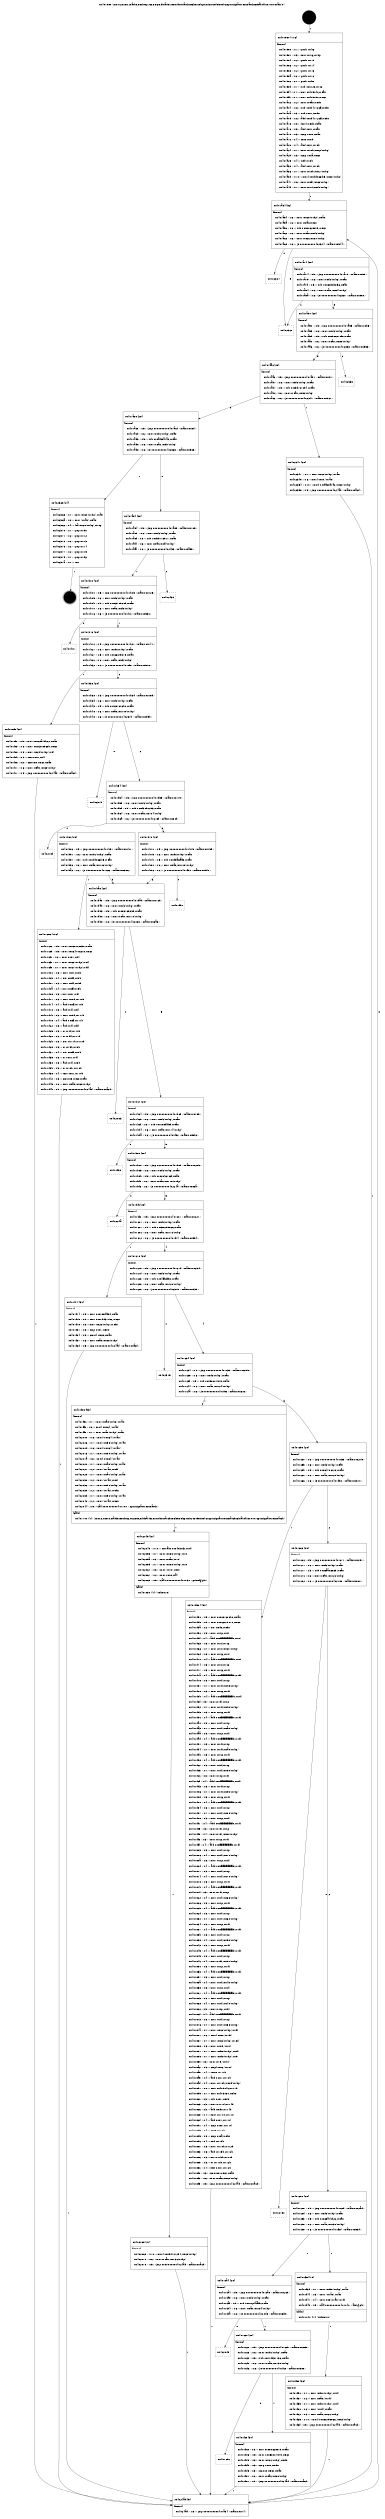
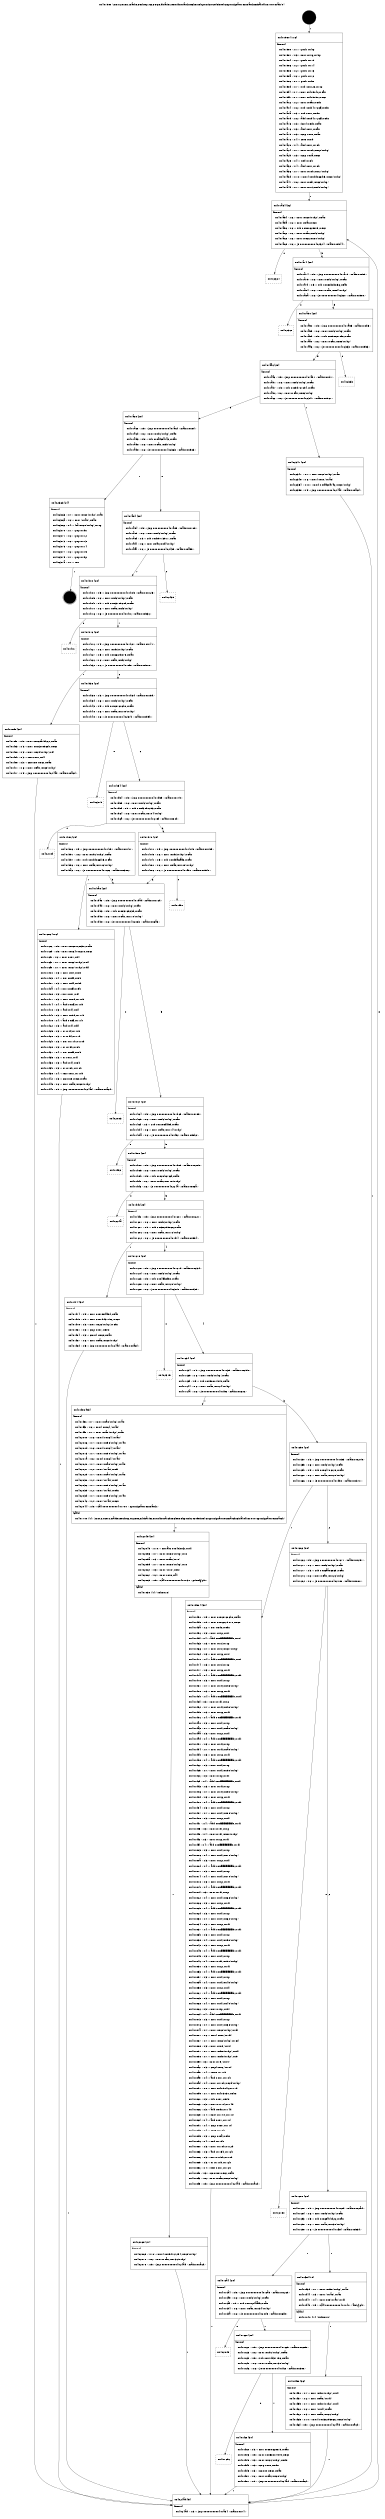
edge "0x401a54 [32]" -> "0x4023c0": now "0x401a54 [32]" -> "0x401a74 [28]"
